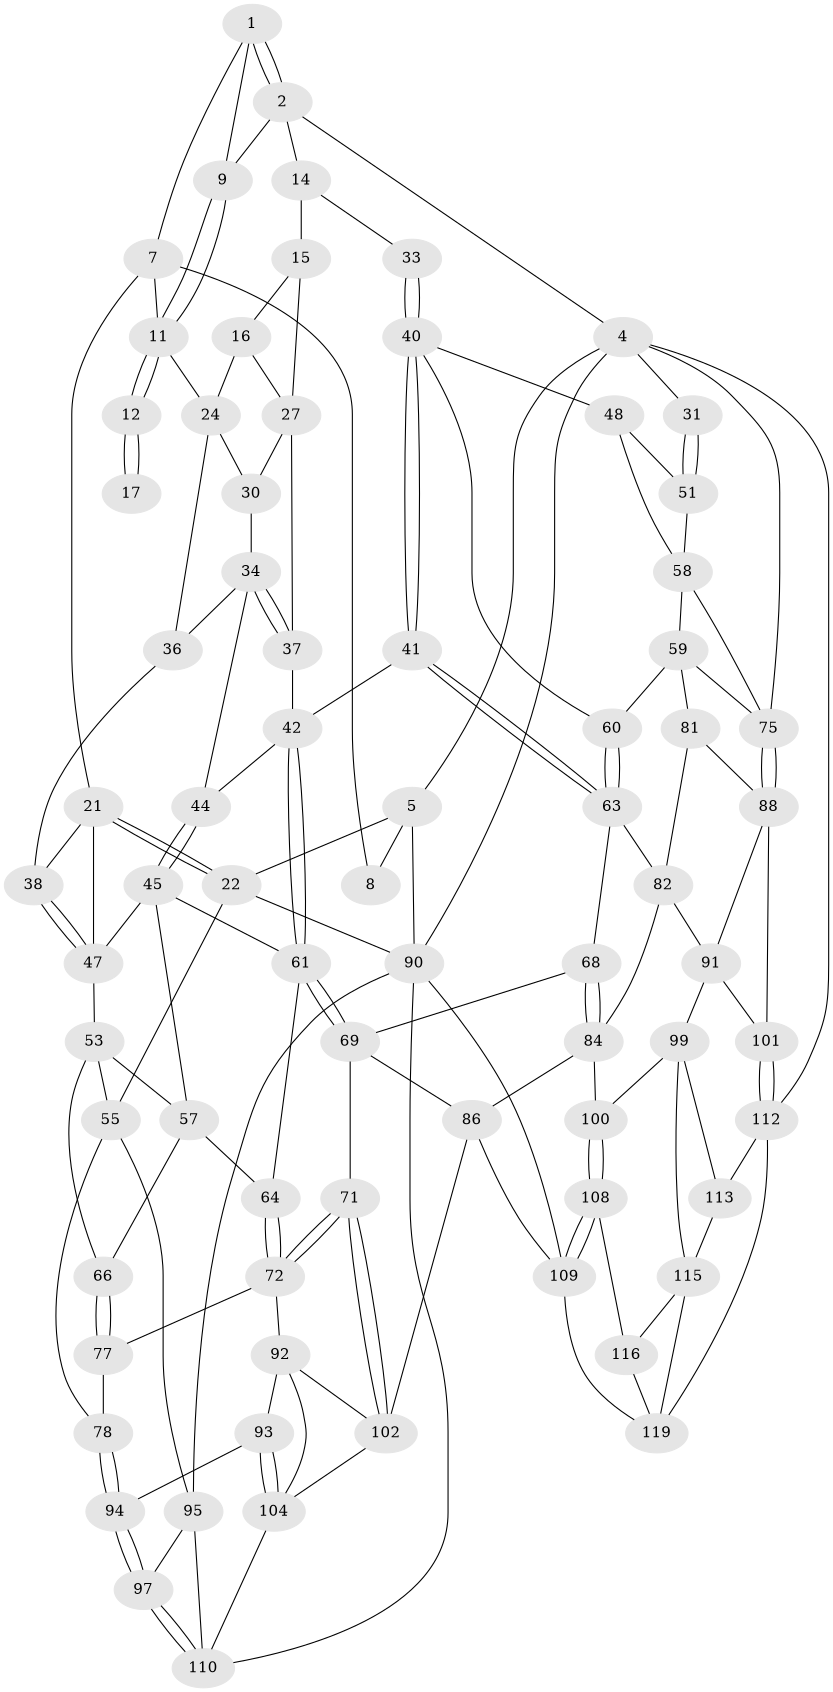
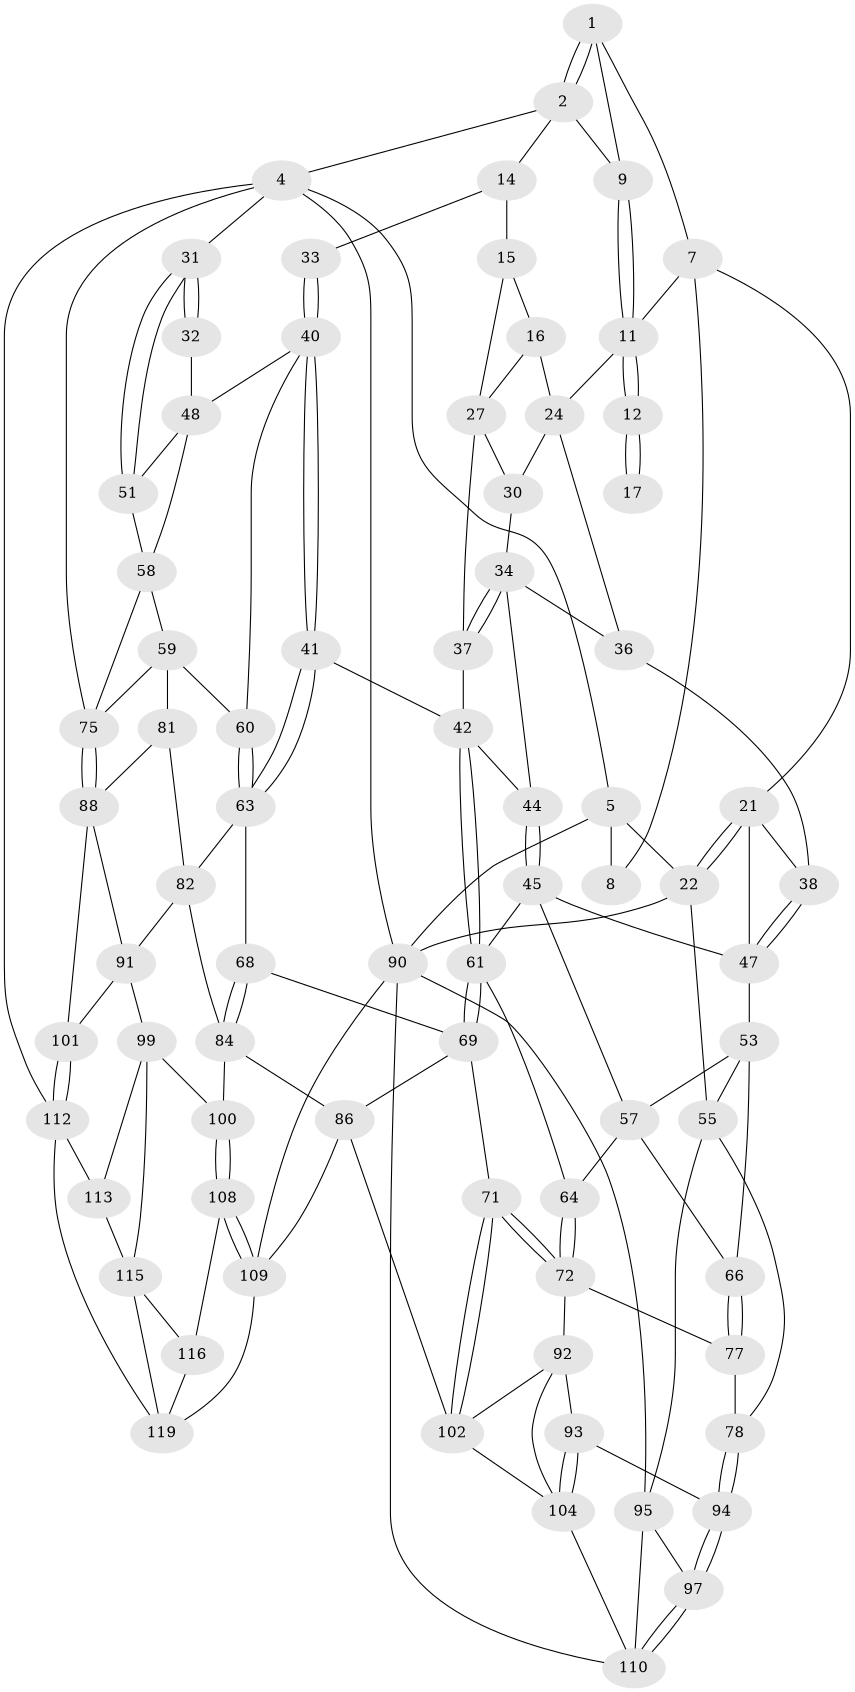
node "32": added
